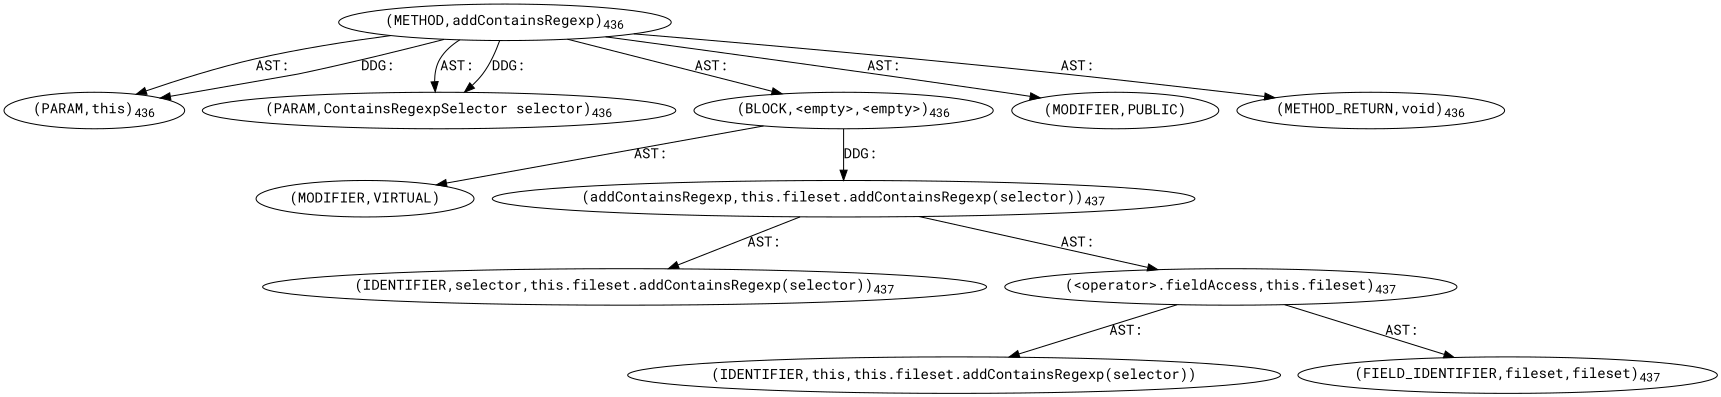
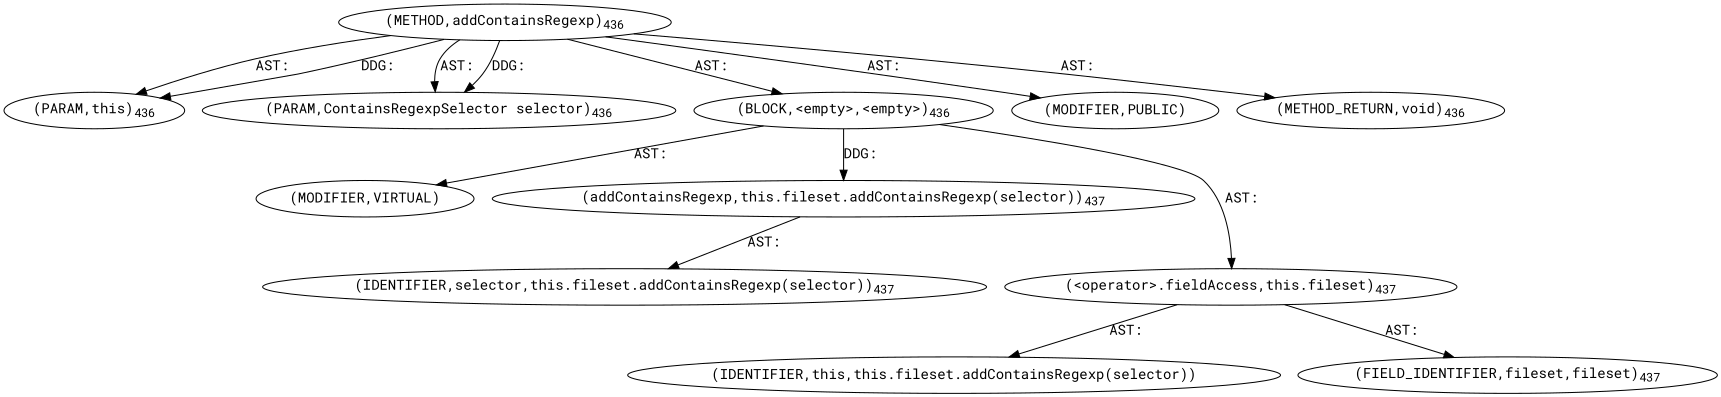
edge "(addContainsRegexp,this.fileset.addContainsRegexp(selector))" -> "(<operator>.fieldAccess,this.fileset)": now "(BLOCK,<empty>,<empty>)" -> "(<operator>.fieldAccess,this.fileset)"
